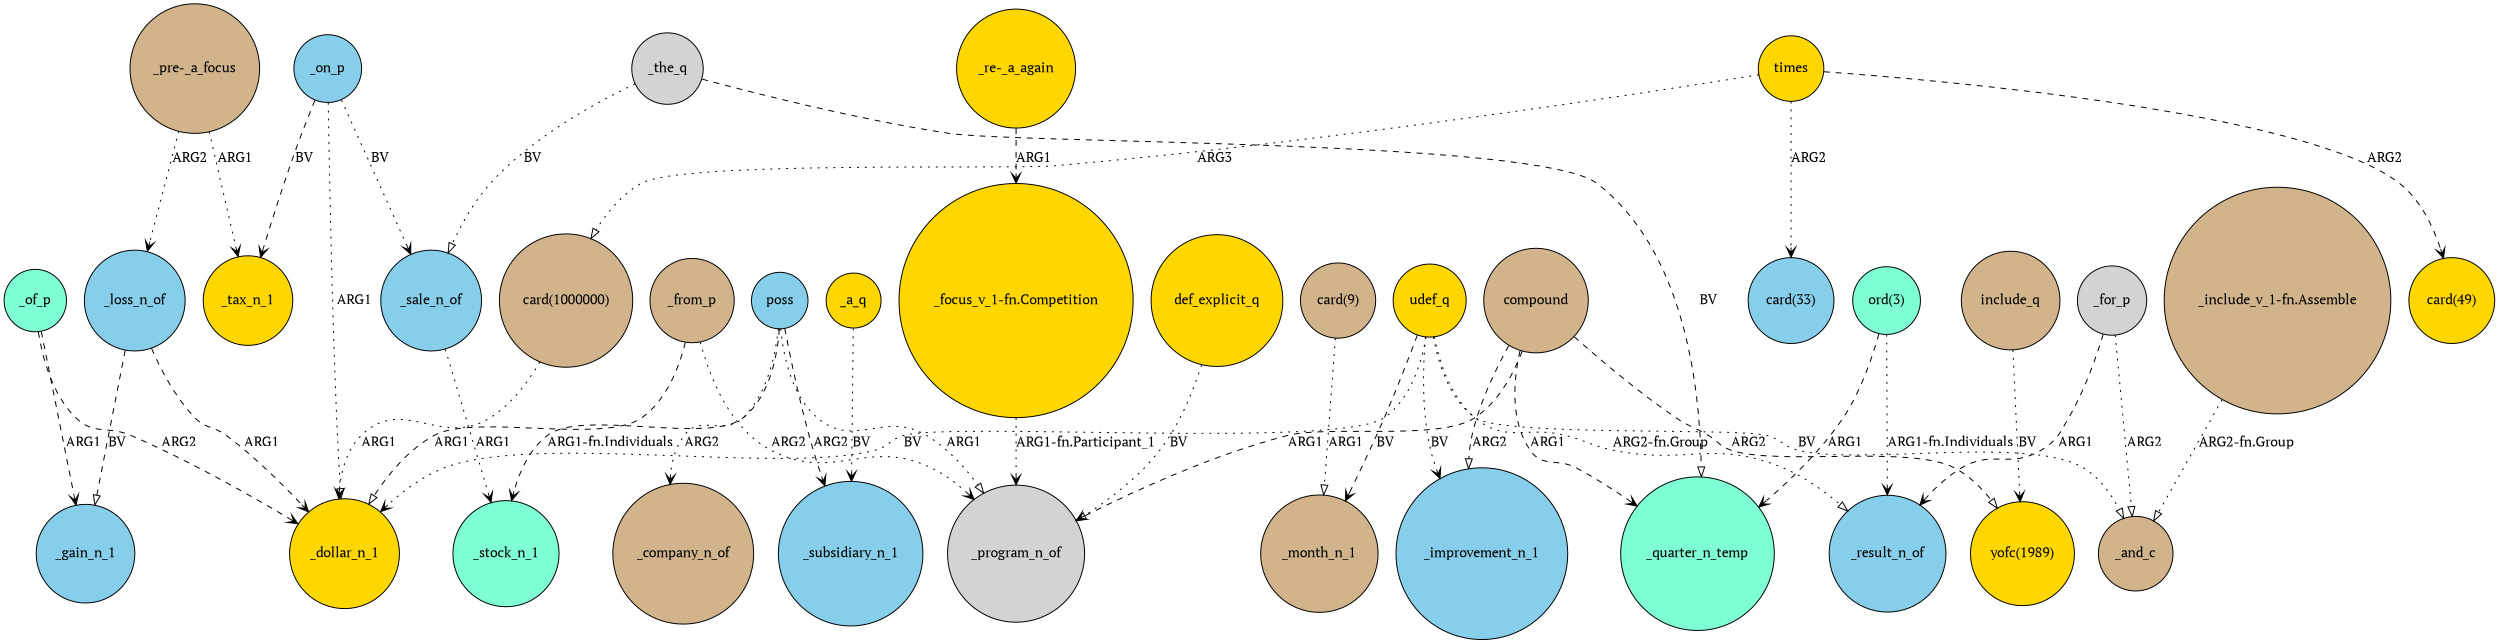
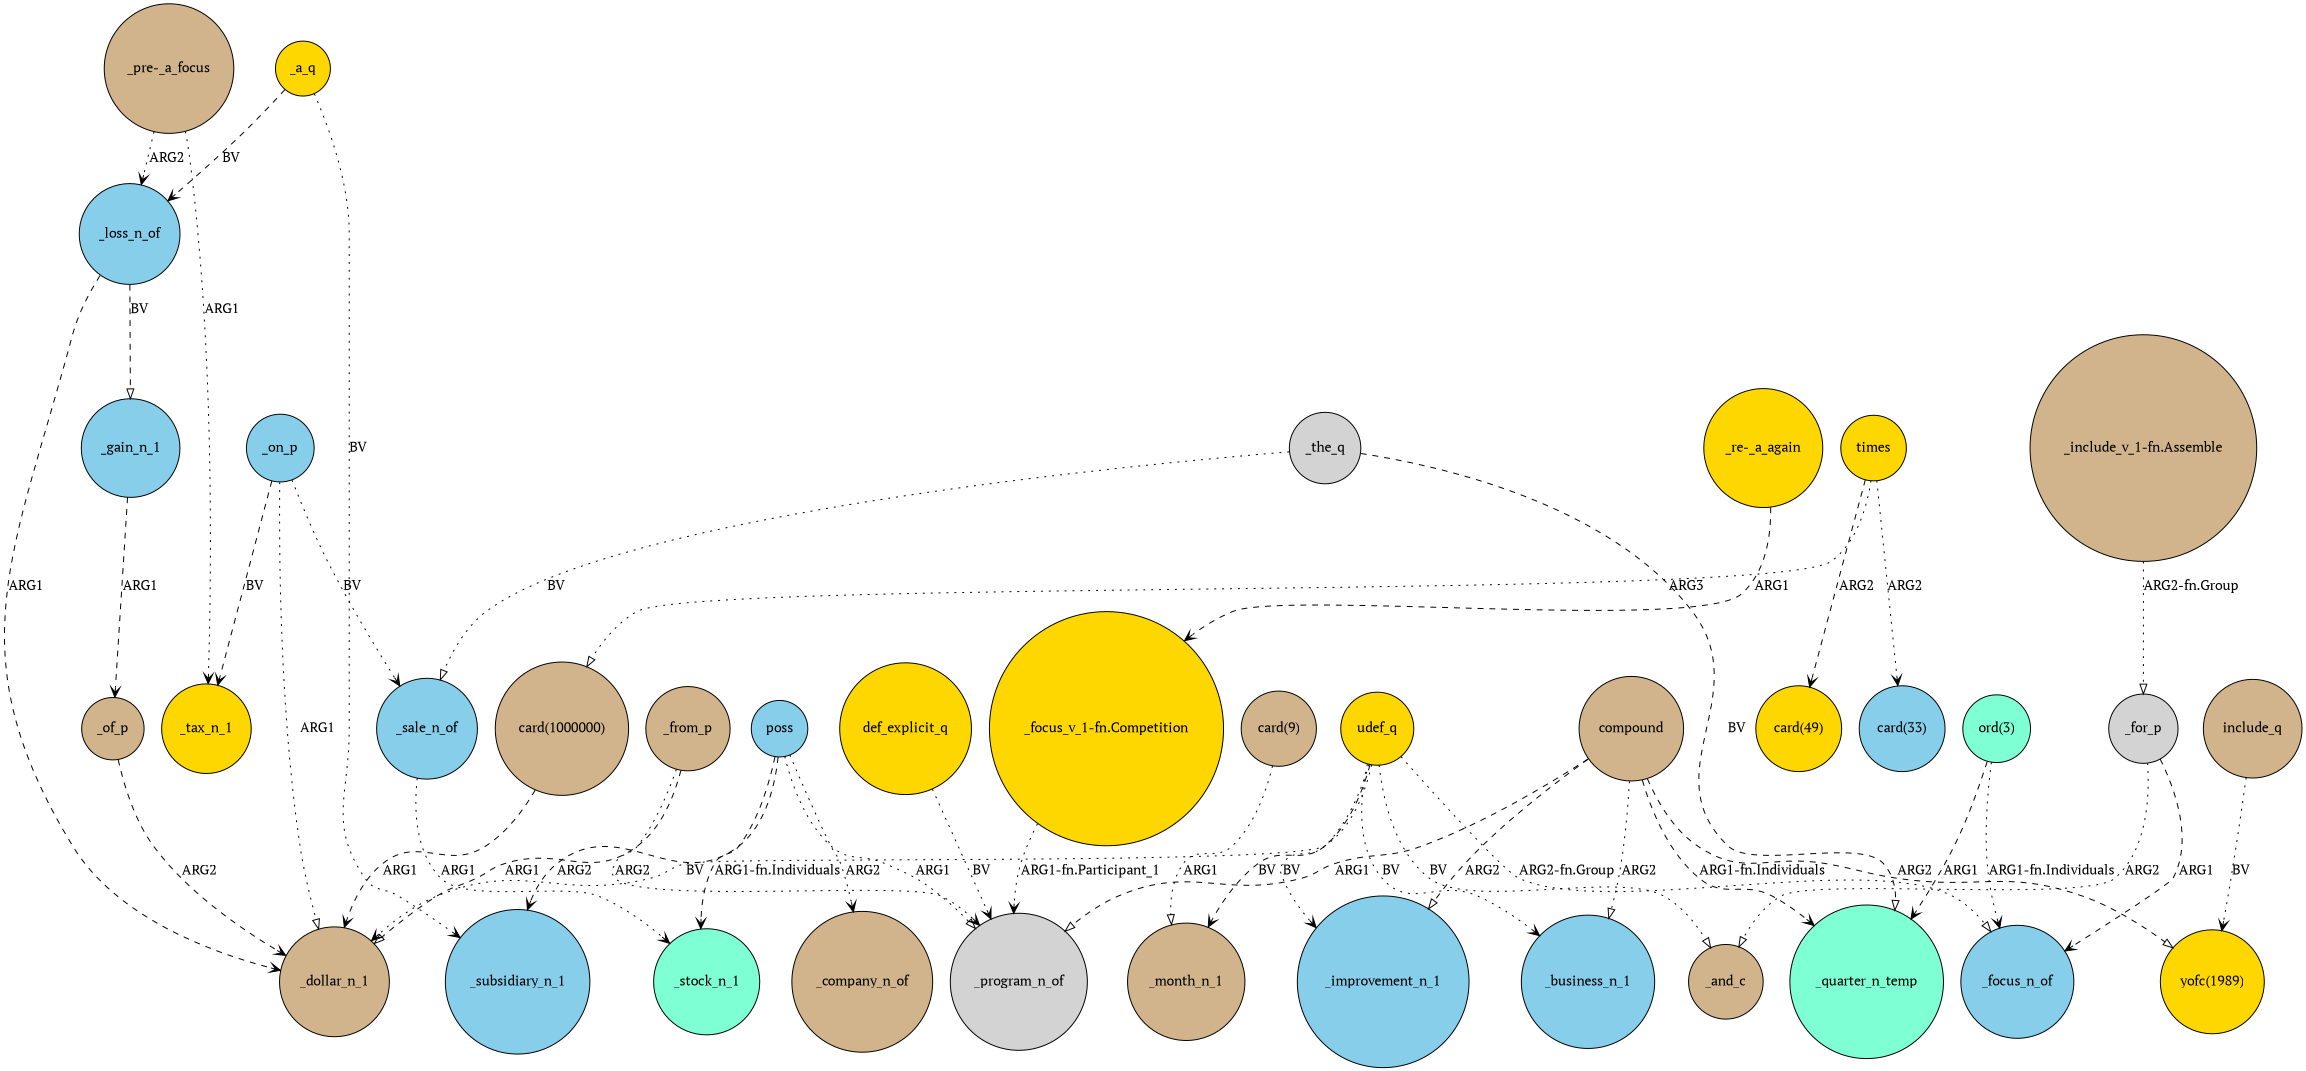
edge "_a_q" -> "_loss_n_of": added, label "BV"
node "_of_p": fillcolor aquamarine -> tan
edge "_of_p" -> "_gain_n_1": reversed
edge "card(1000000)" -> "_dollar_n_1": style dotted -> dashed
edge "compound" -> "_quarter_n_temp": label "ARG1" -> "ARG1-fn.Individuals"
edge "_include_v_1-fn.Assemble" -> "_and_c": now "_include_v_1-fn.Assemble" -> "_for_p"
node "_dollar_n_1": fillcolor gold -> tan
node "_result_n_of": label "_result_n_of" -> "_focus_n_of"
node "_business_n_1": added
